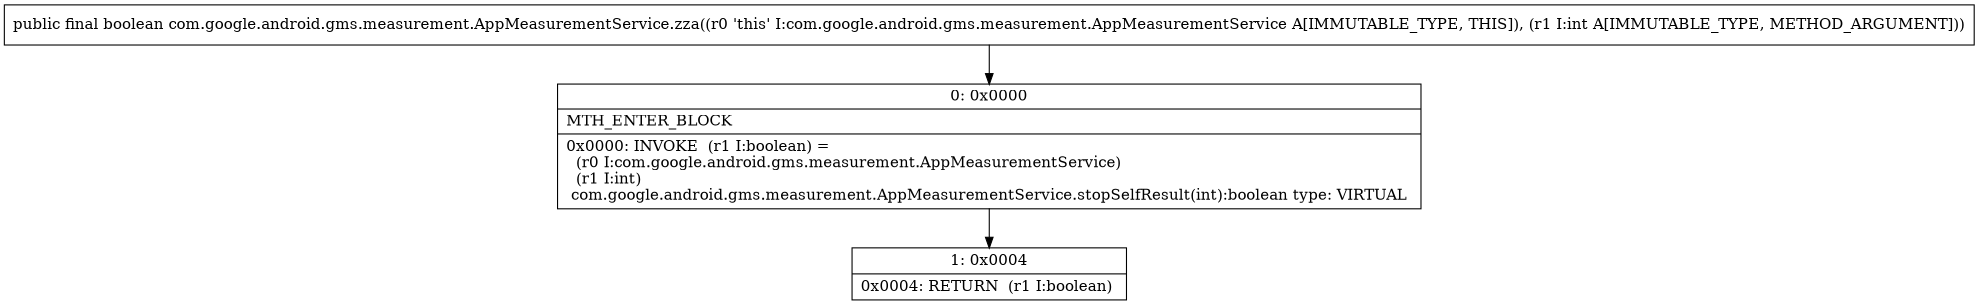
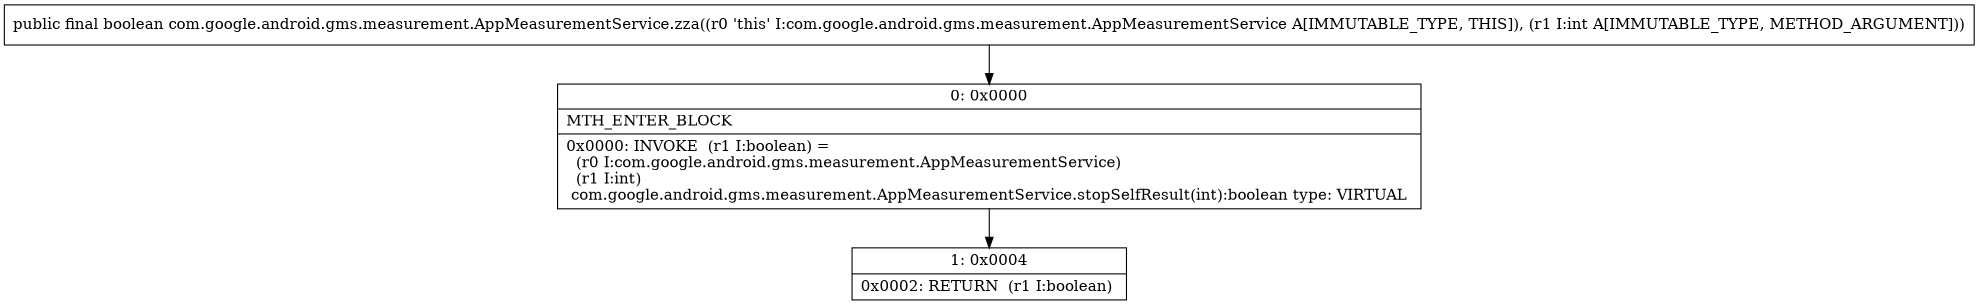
node "1: 0x0004": text "0x0004: RETURN  (r1 I:boolean)" -> "0x0002: RETURN  (r1 I:boolean)"
